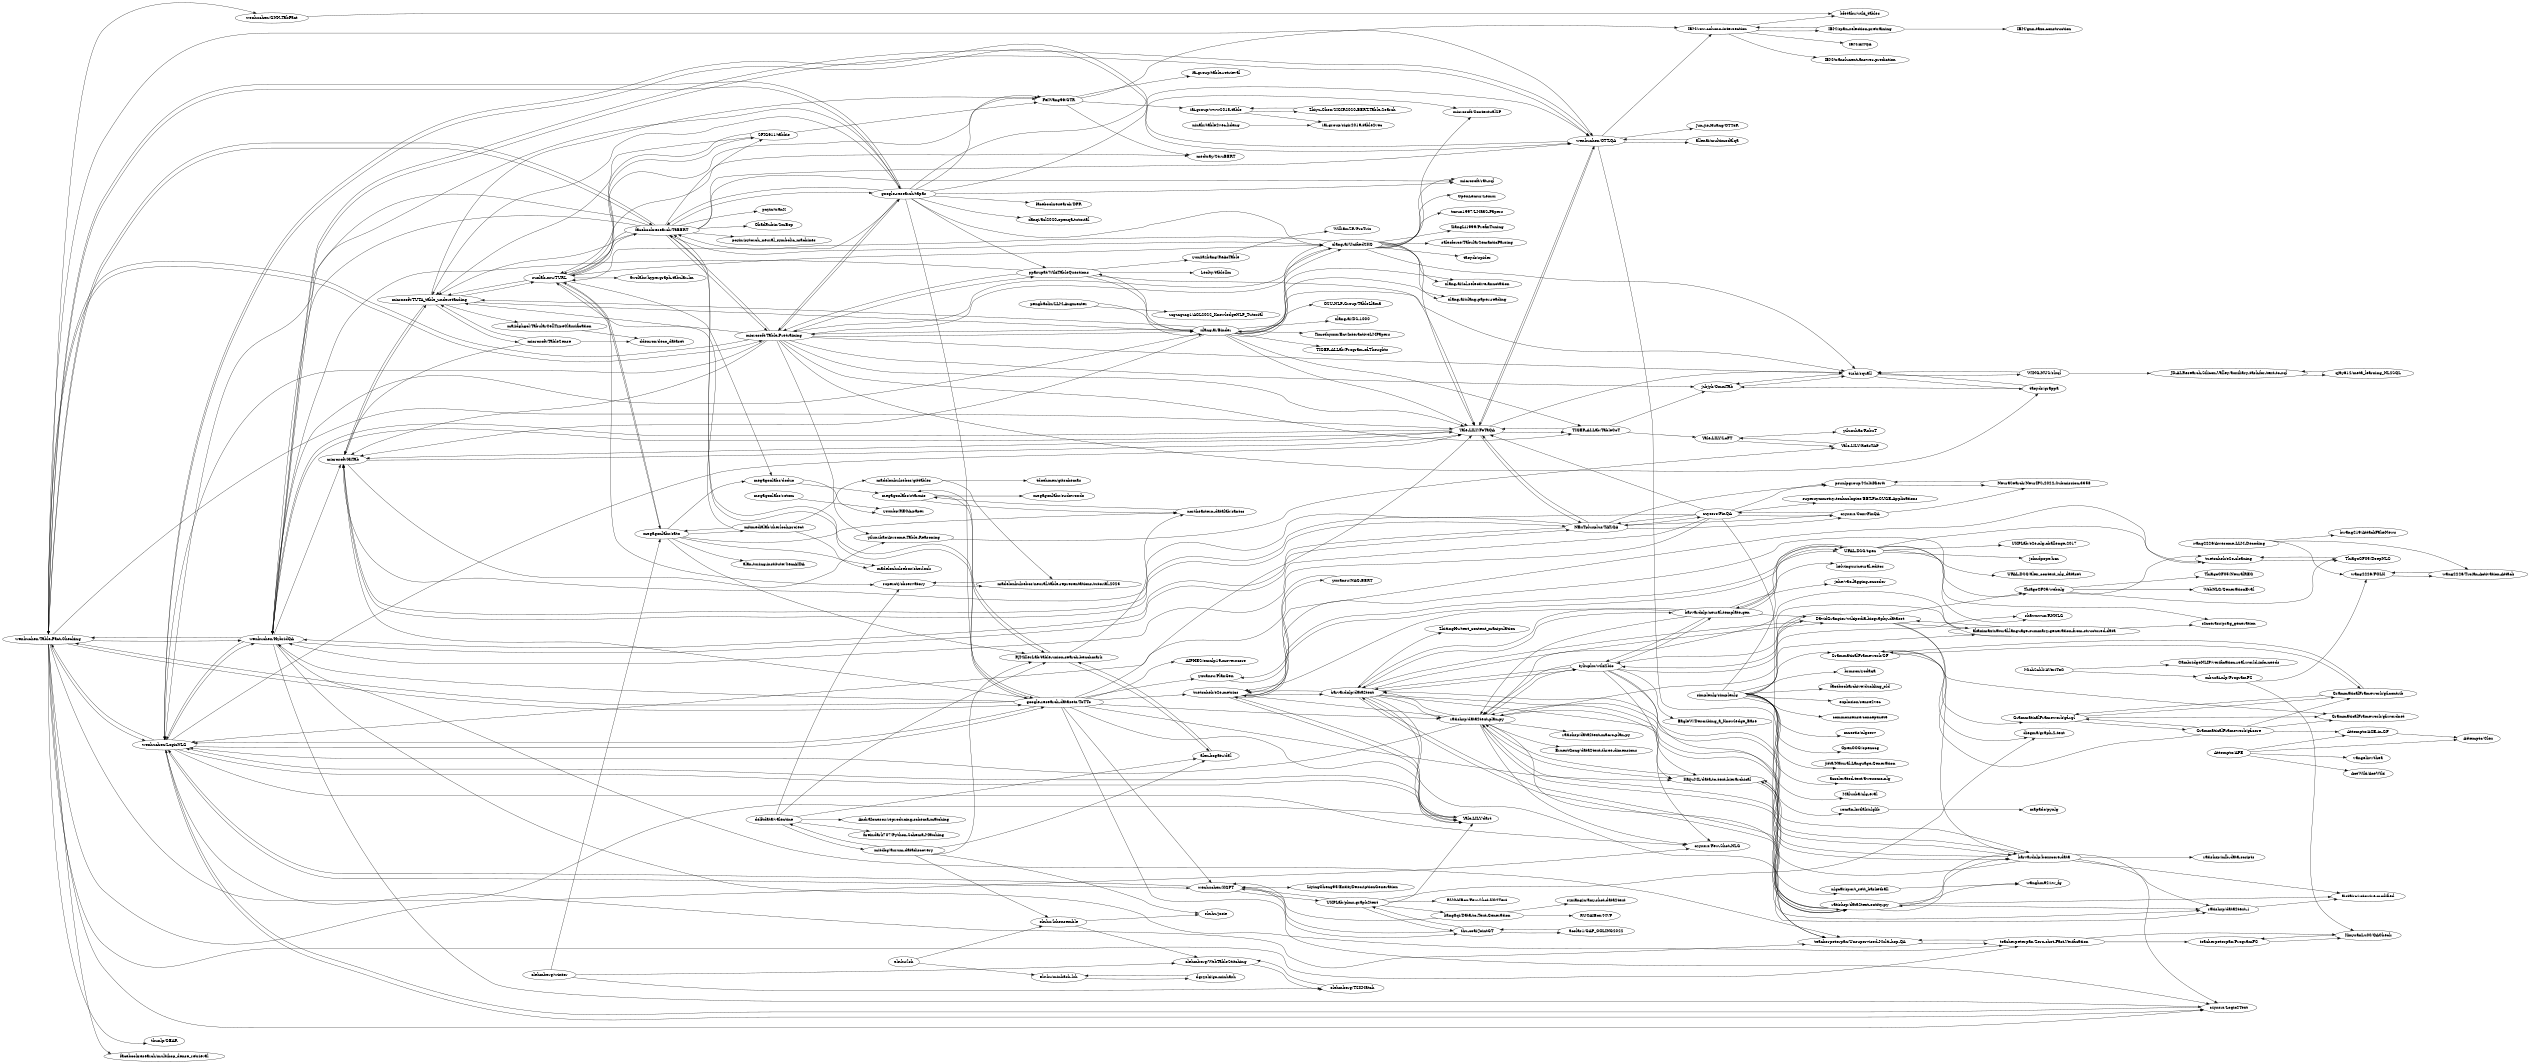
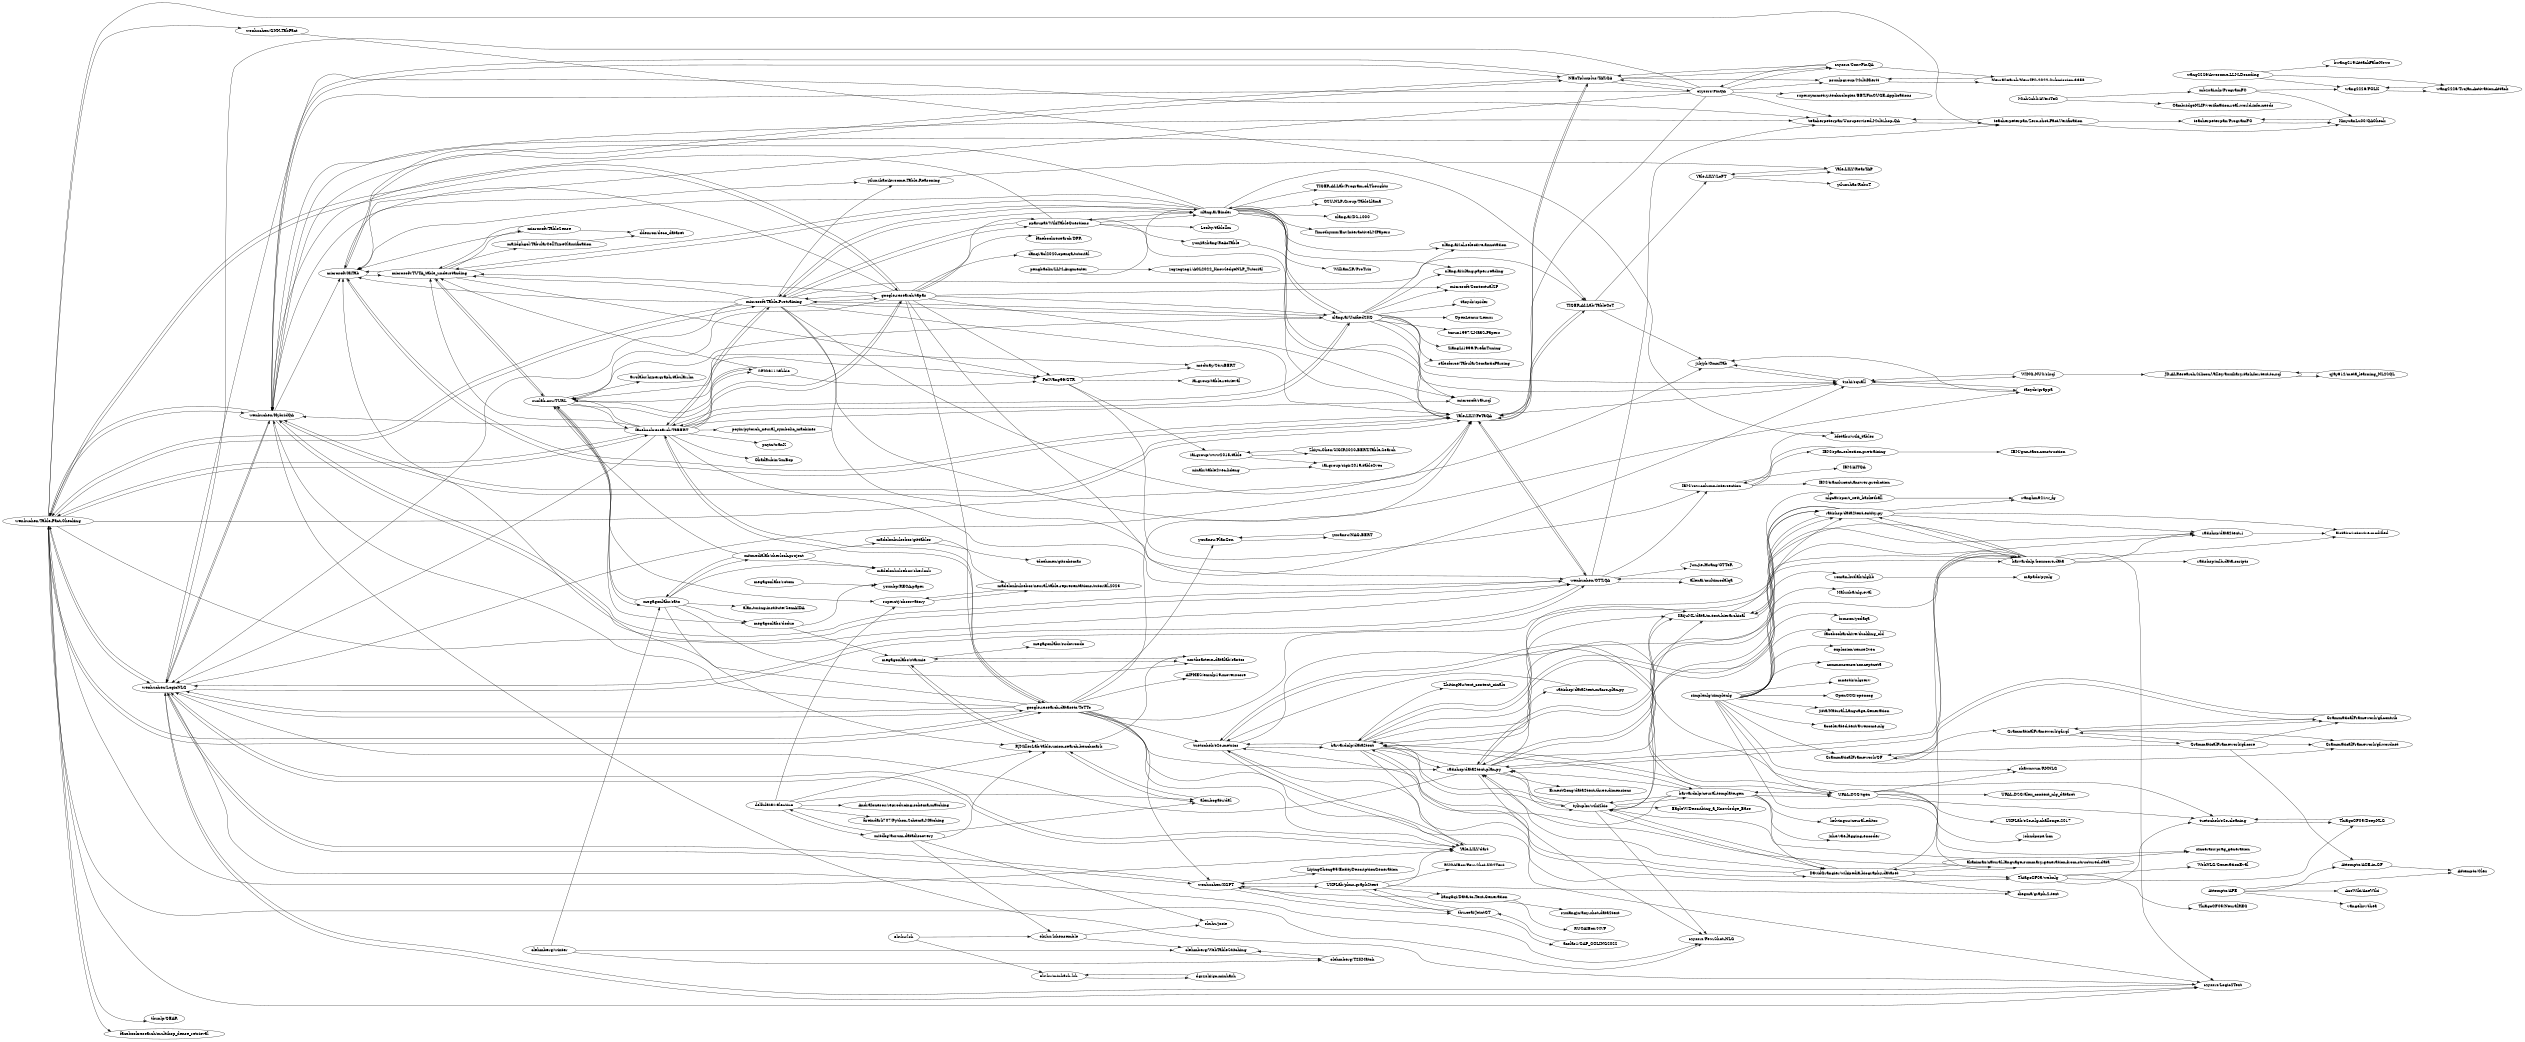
node "ZhitingHu/text_content_manipulation": label "ZhitingHu/text_content_manipulation" -> "ZhitingHu/text_content_ninalx"
edge "ratishsp/data2text-plan-py" -> "tuetschek/e2e-metrics": now "ratishsp/data2text-macro-plan-py" -> "tuetschek/e2e-metrics"
